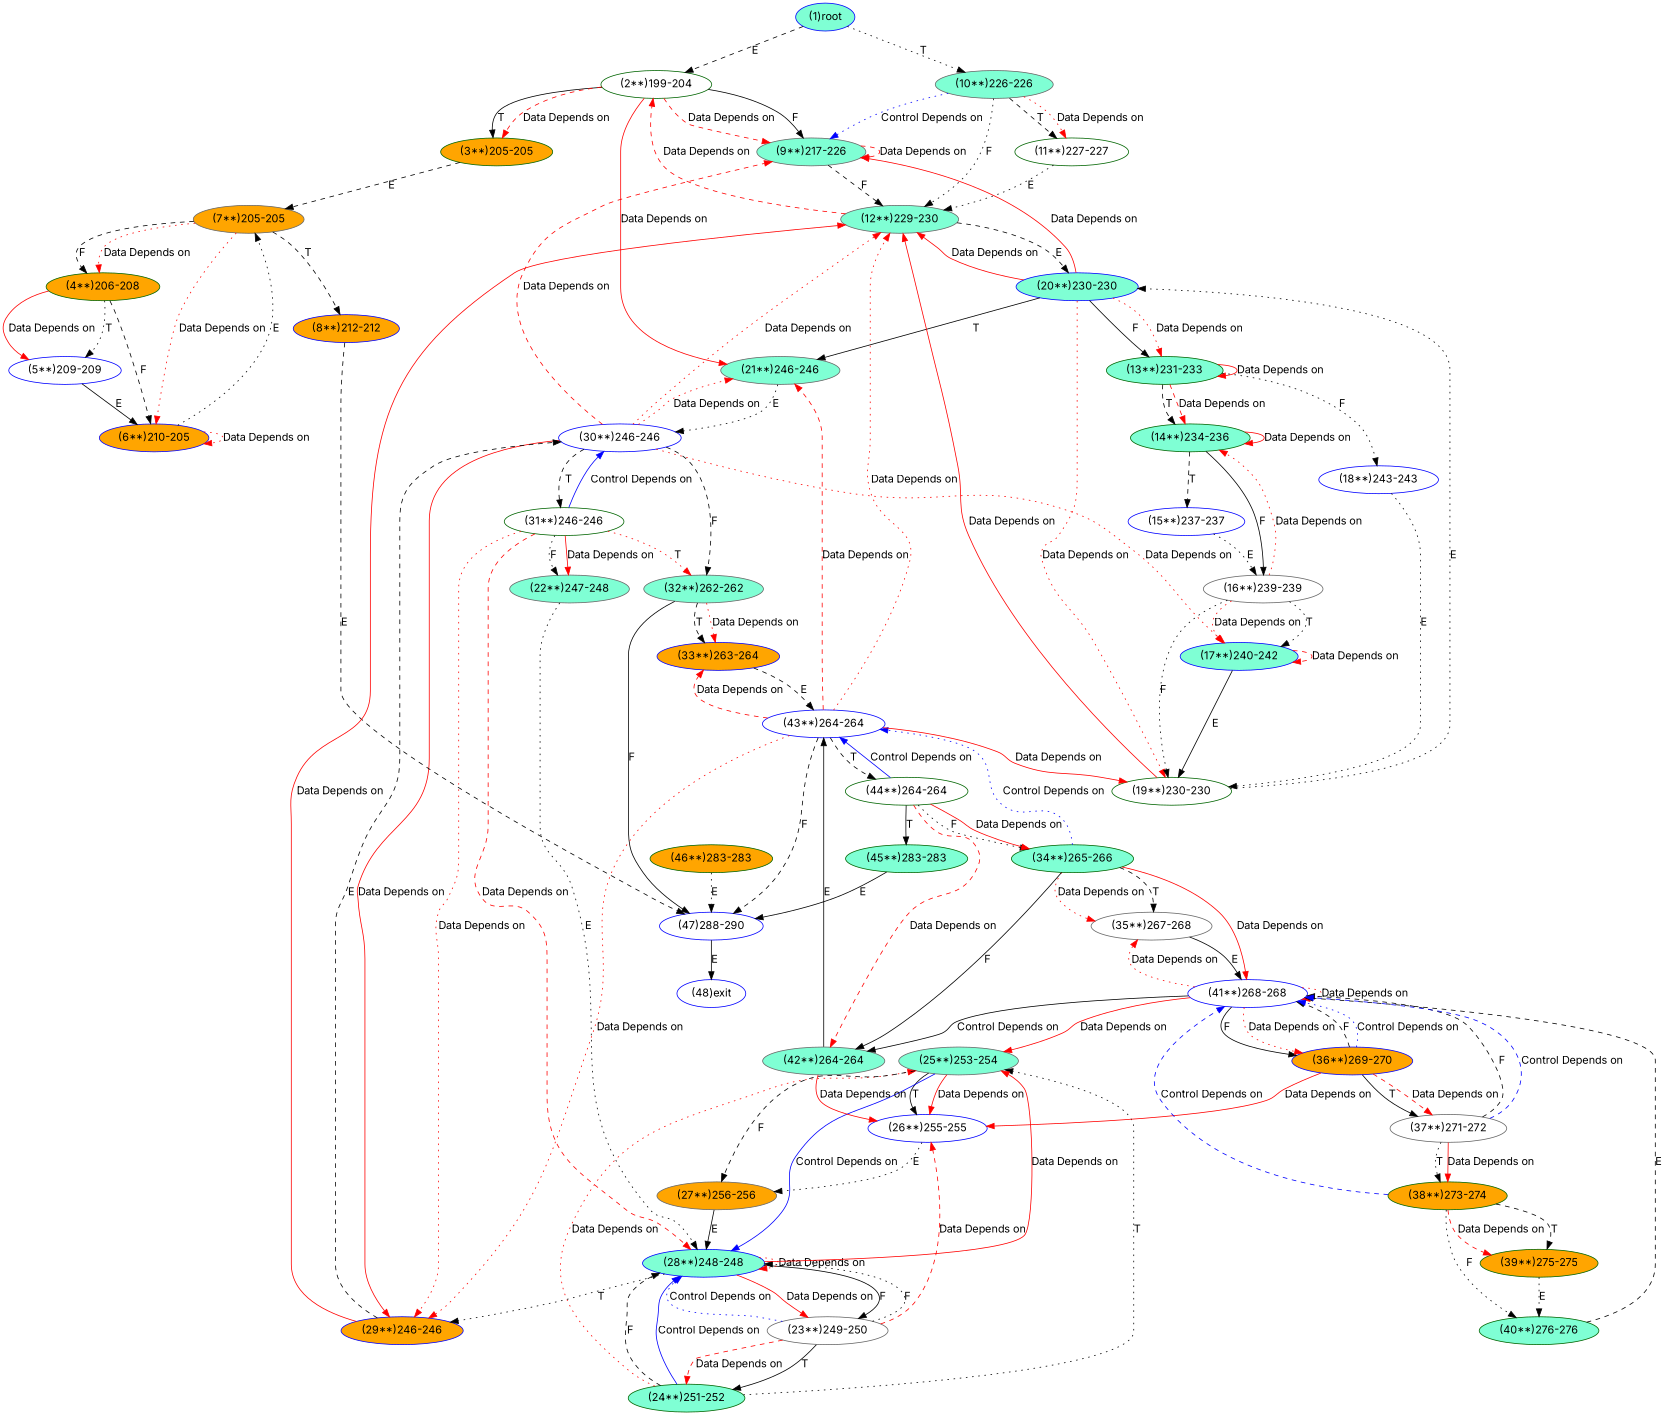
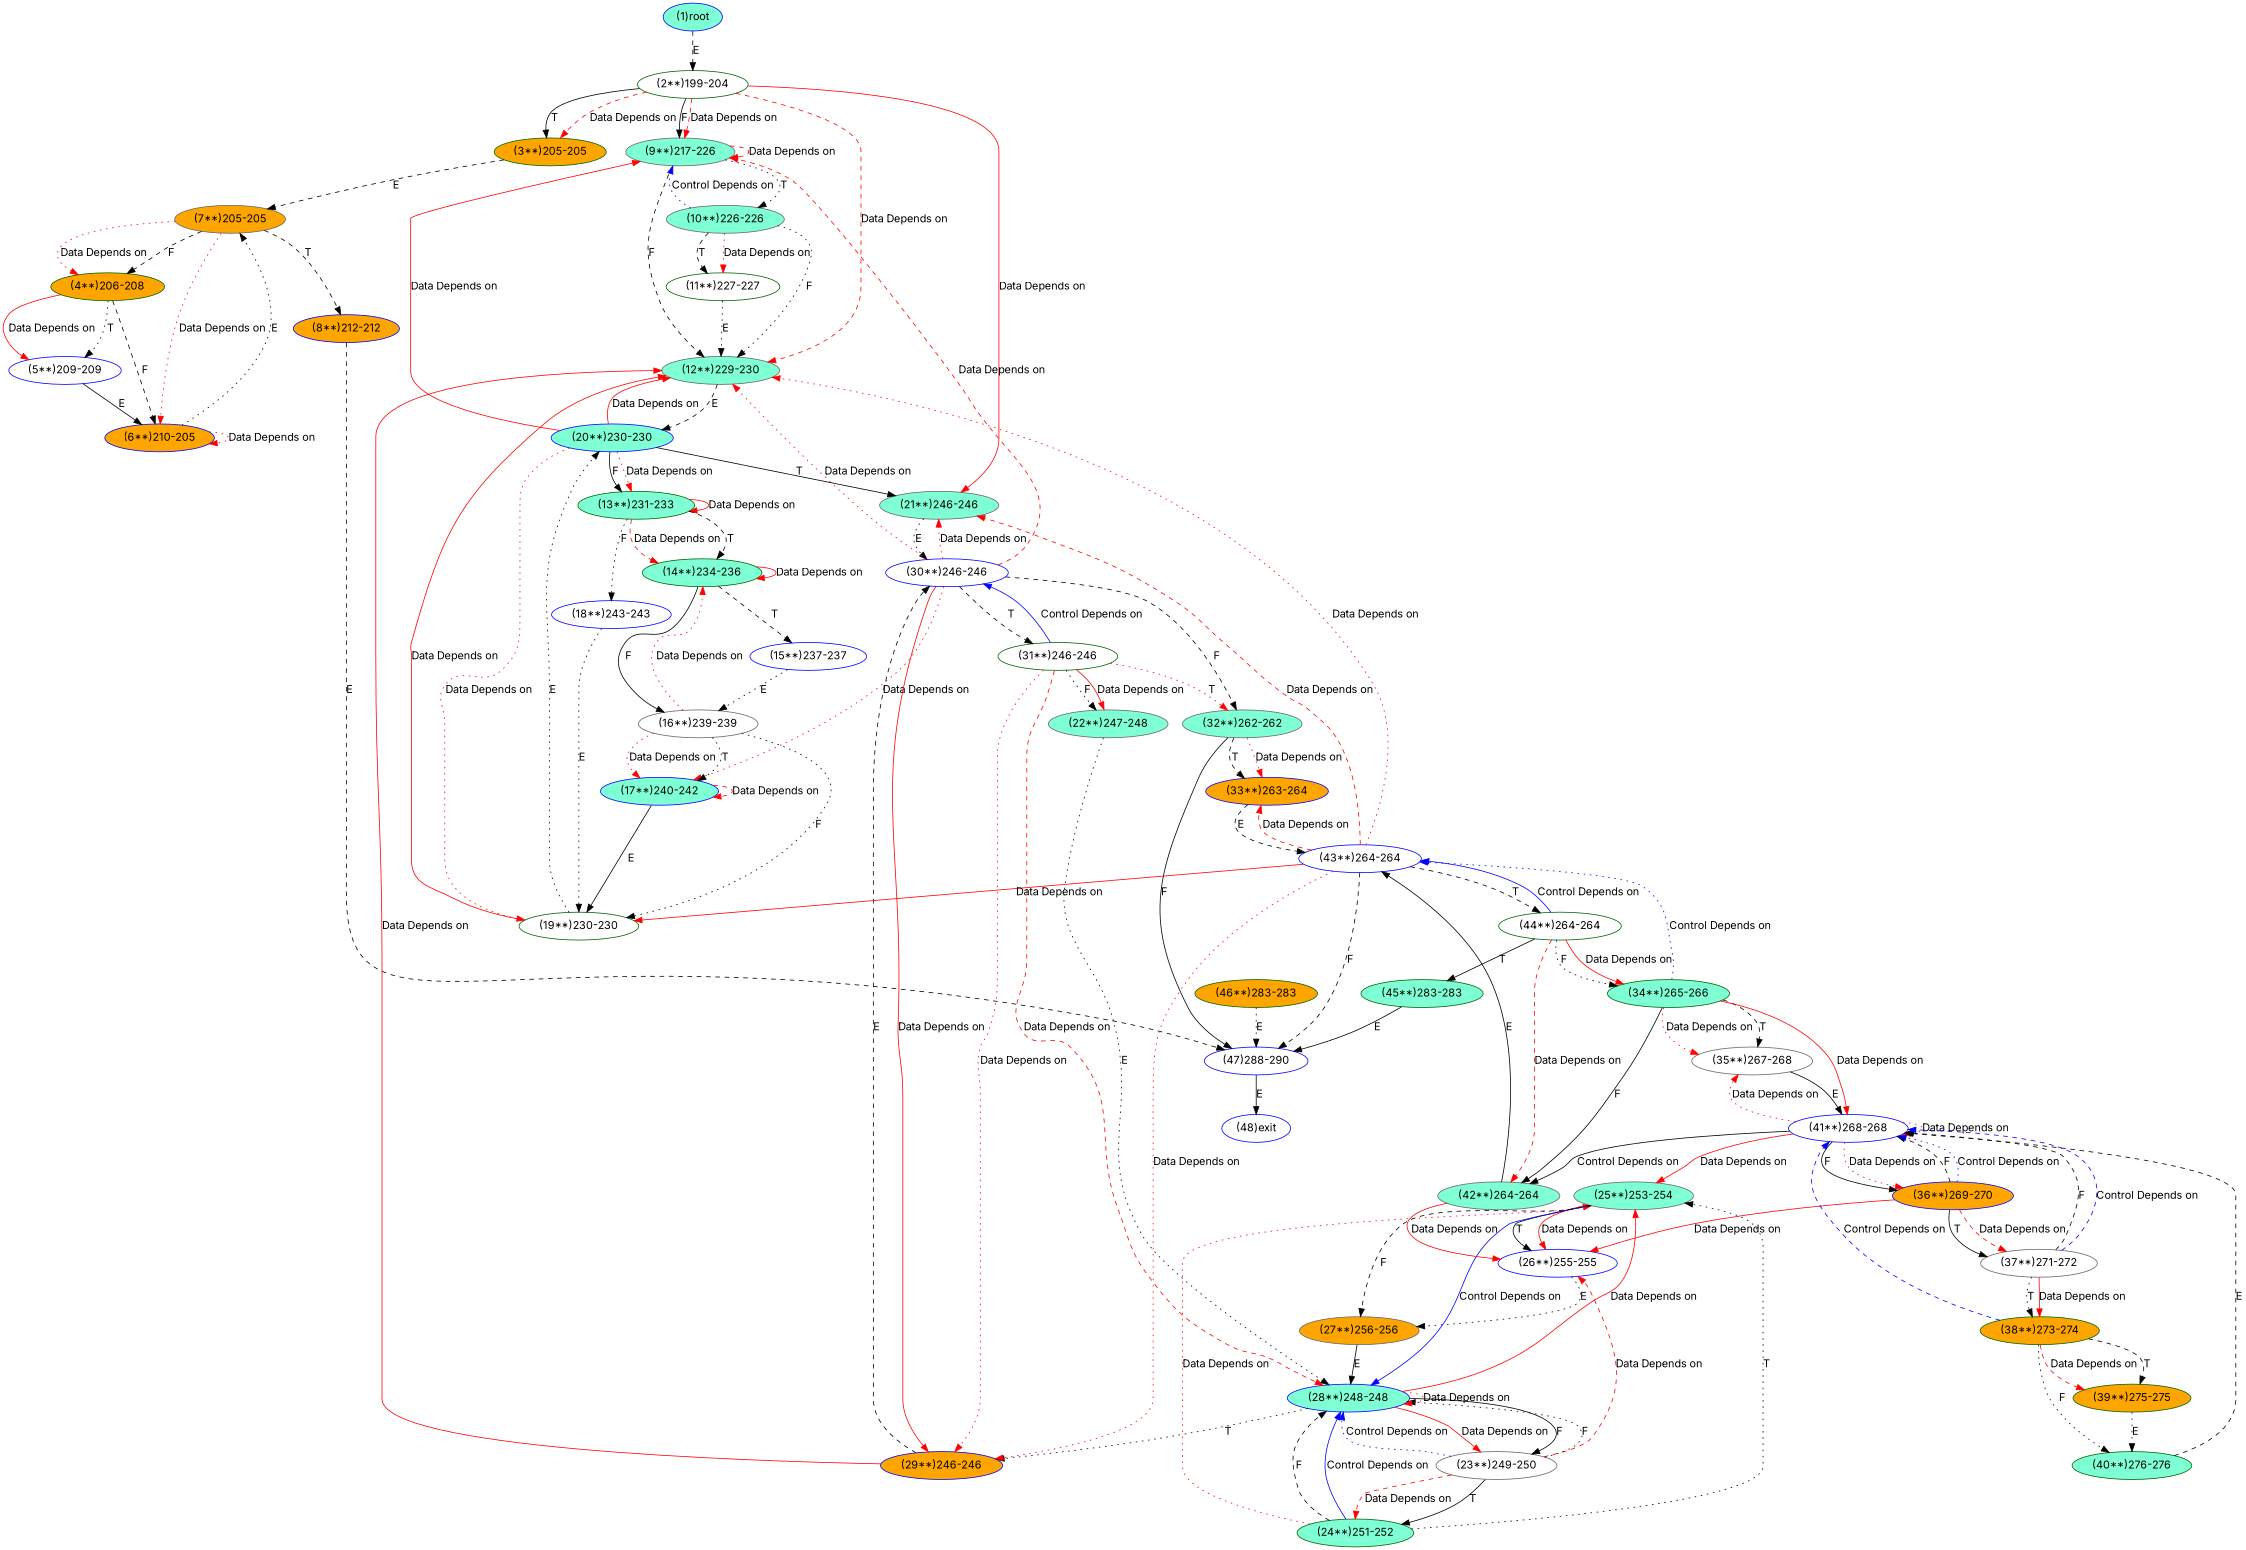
edge "(1)root" -> "(10**)226-226": now "(9**)217-226" -> "(10**)226-226"
edge "(12**)229-230" -> "(2**)199-204": reversed
